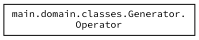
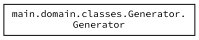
node "main.domain.classes.Generator. Operator": label "main.domain.classes.Generator. Operator" -> "main.domain.classes.Generator. Generator"
